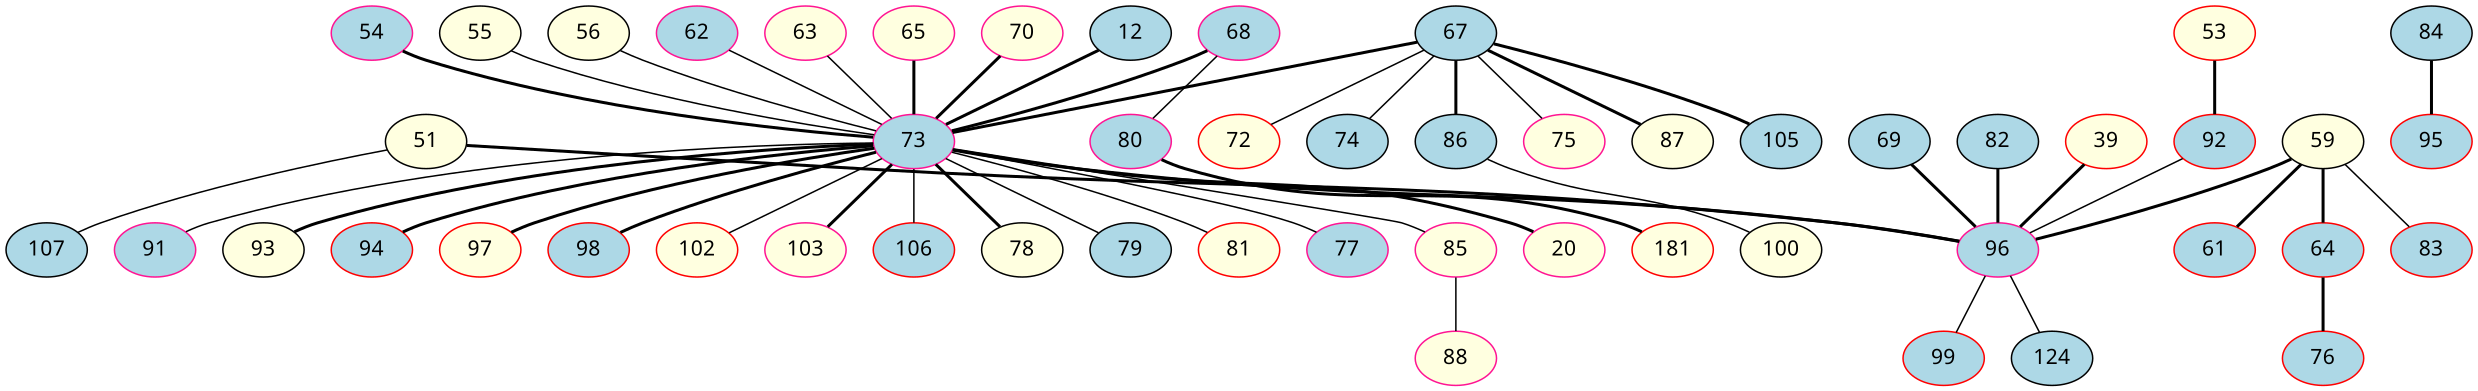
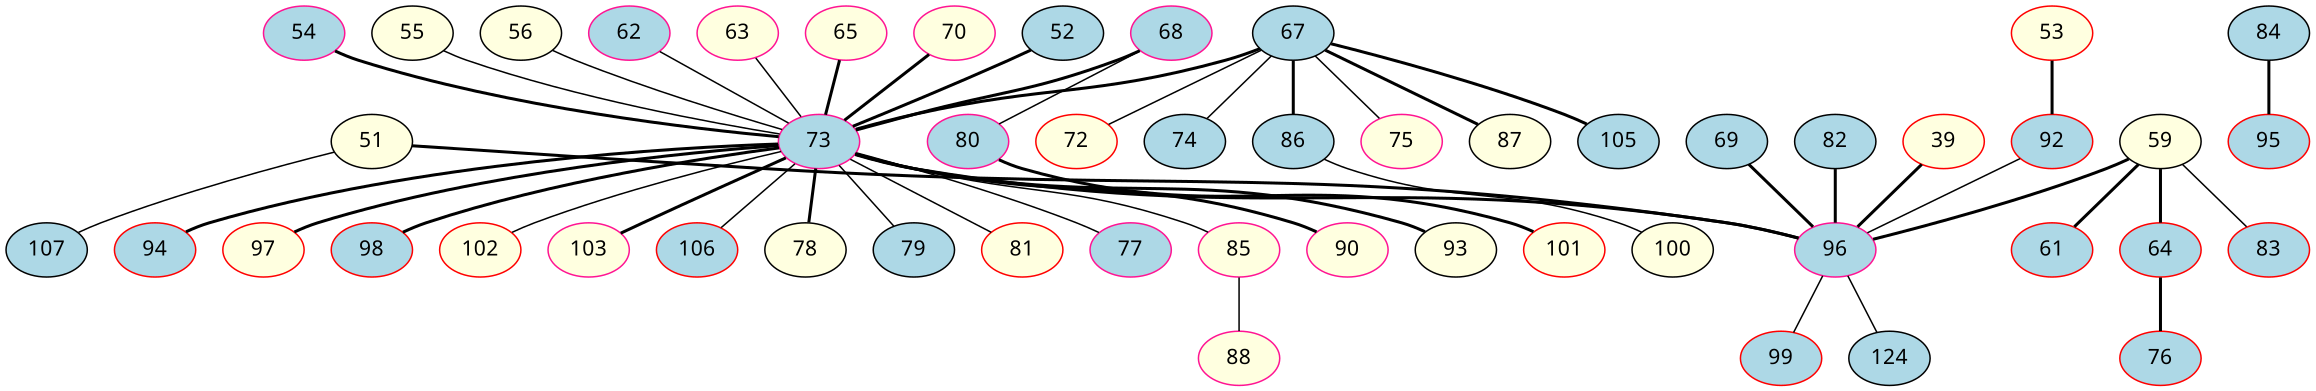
node "12": label "12" -> "52"
node "91": removed
node "20": label "20" -> "90"
node "181": label "181" -> "101"
